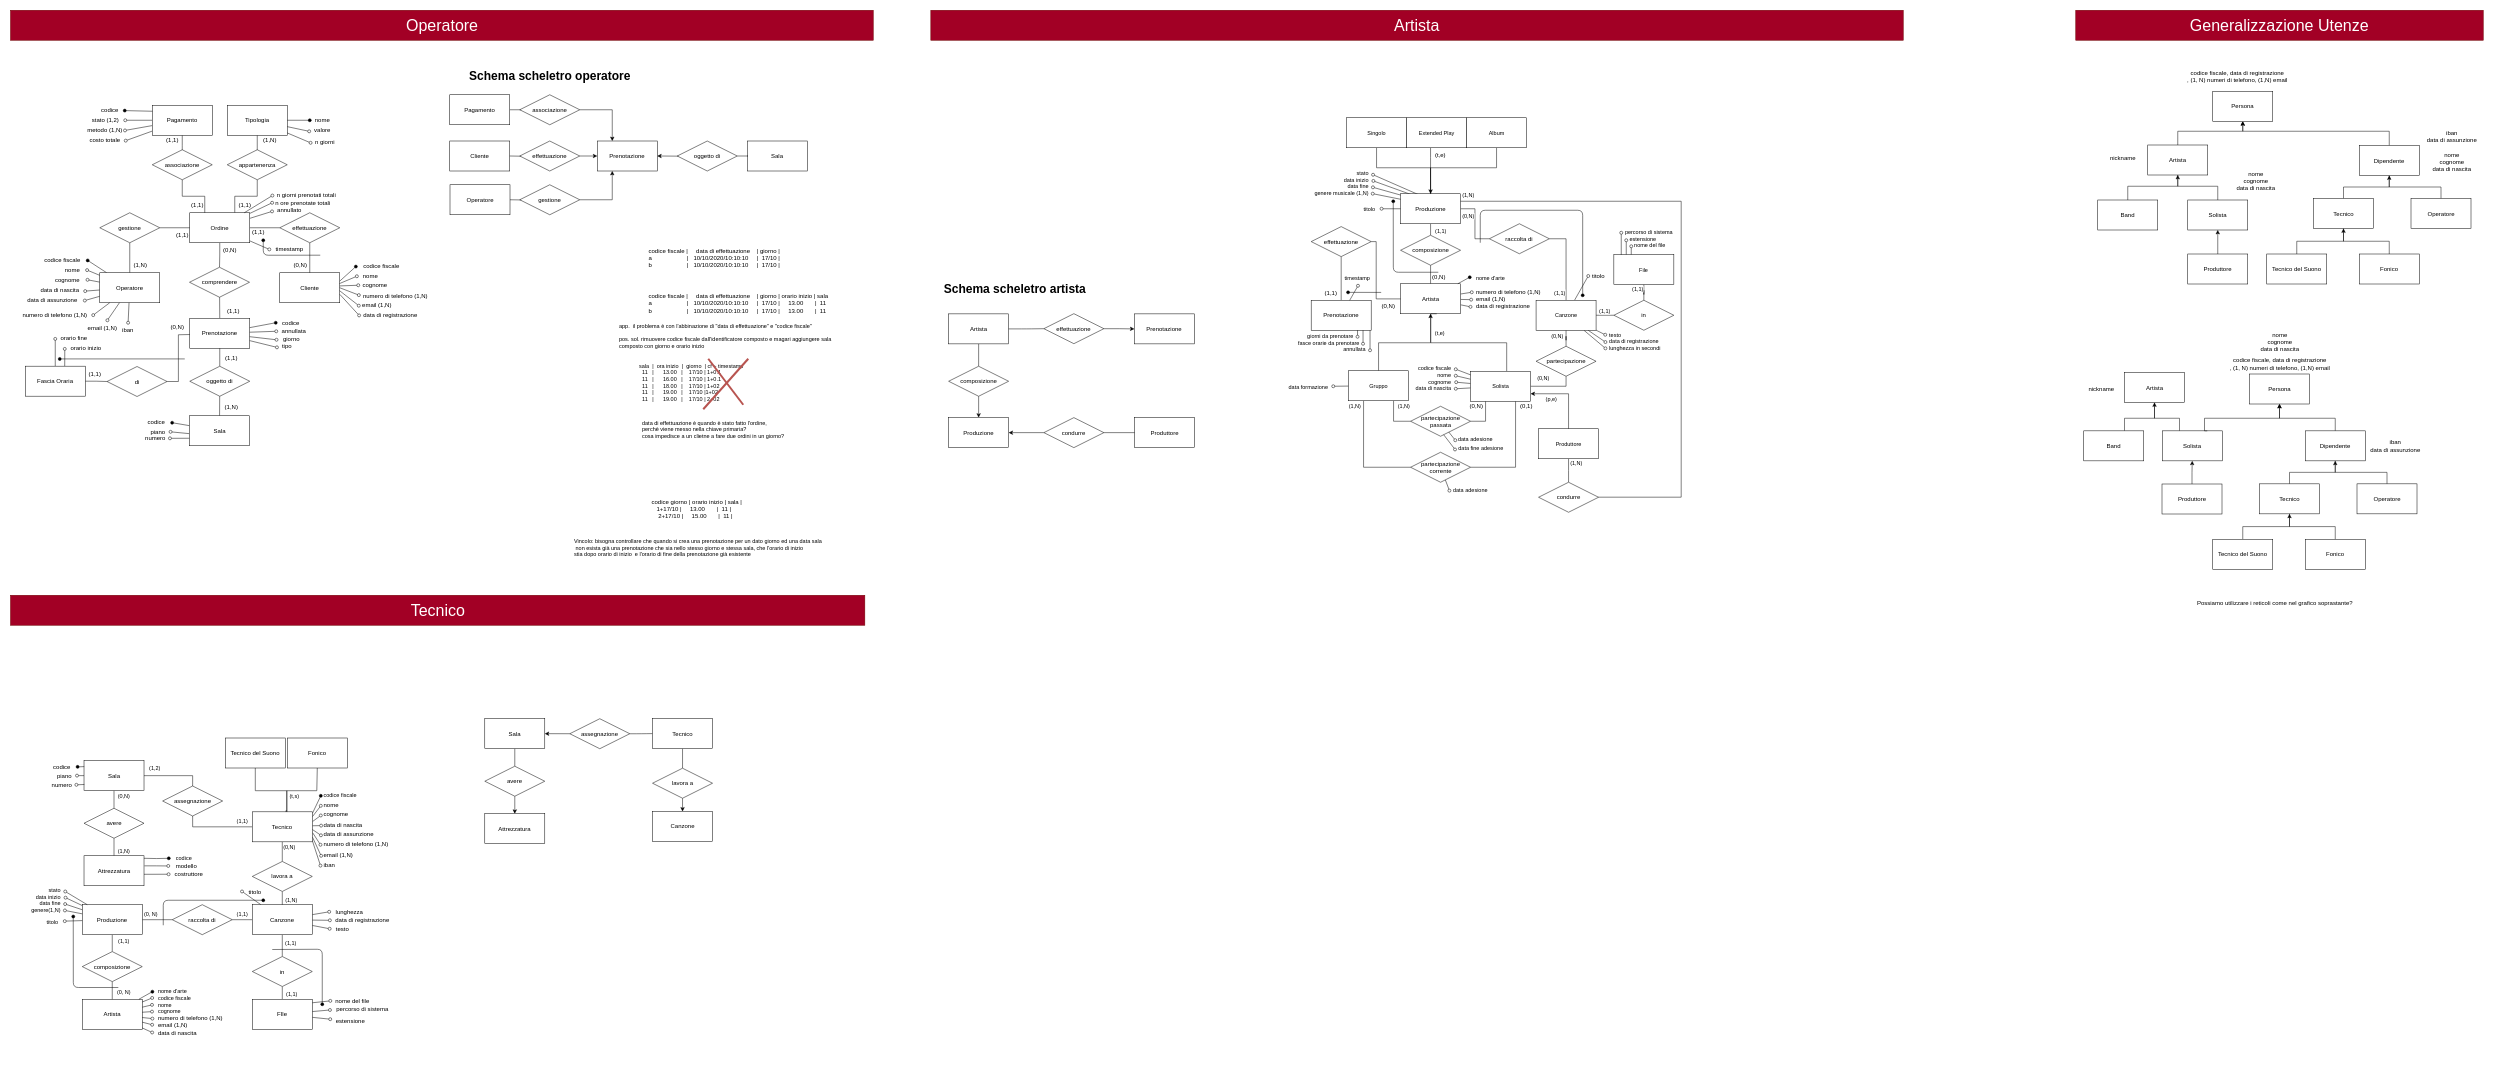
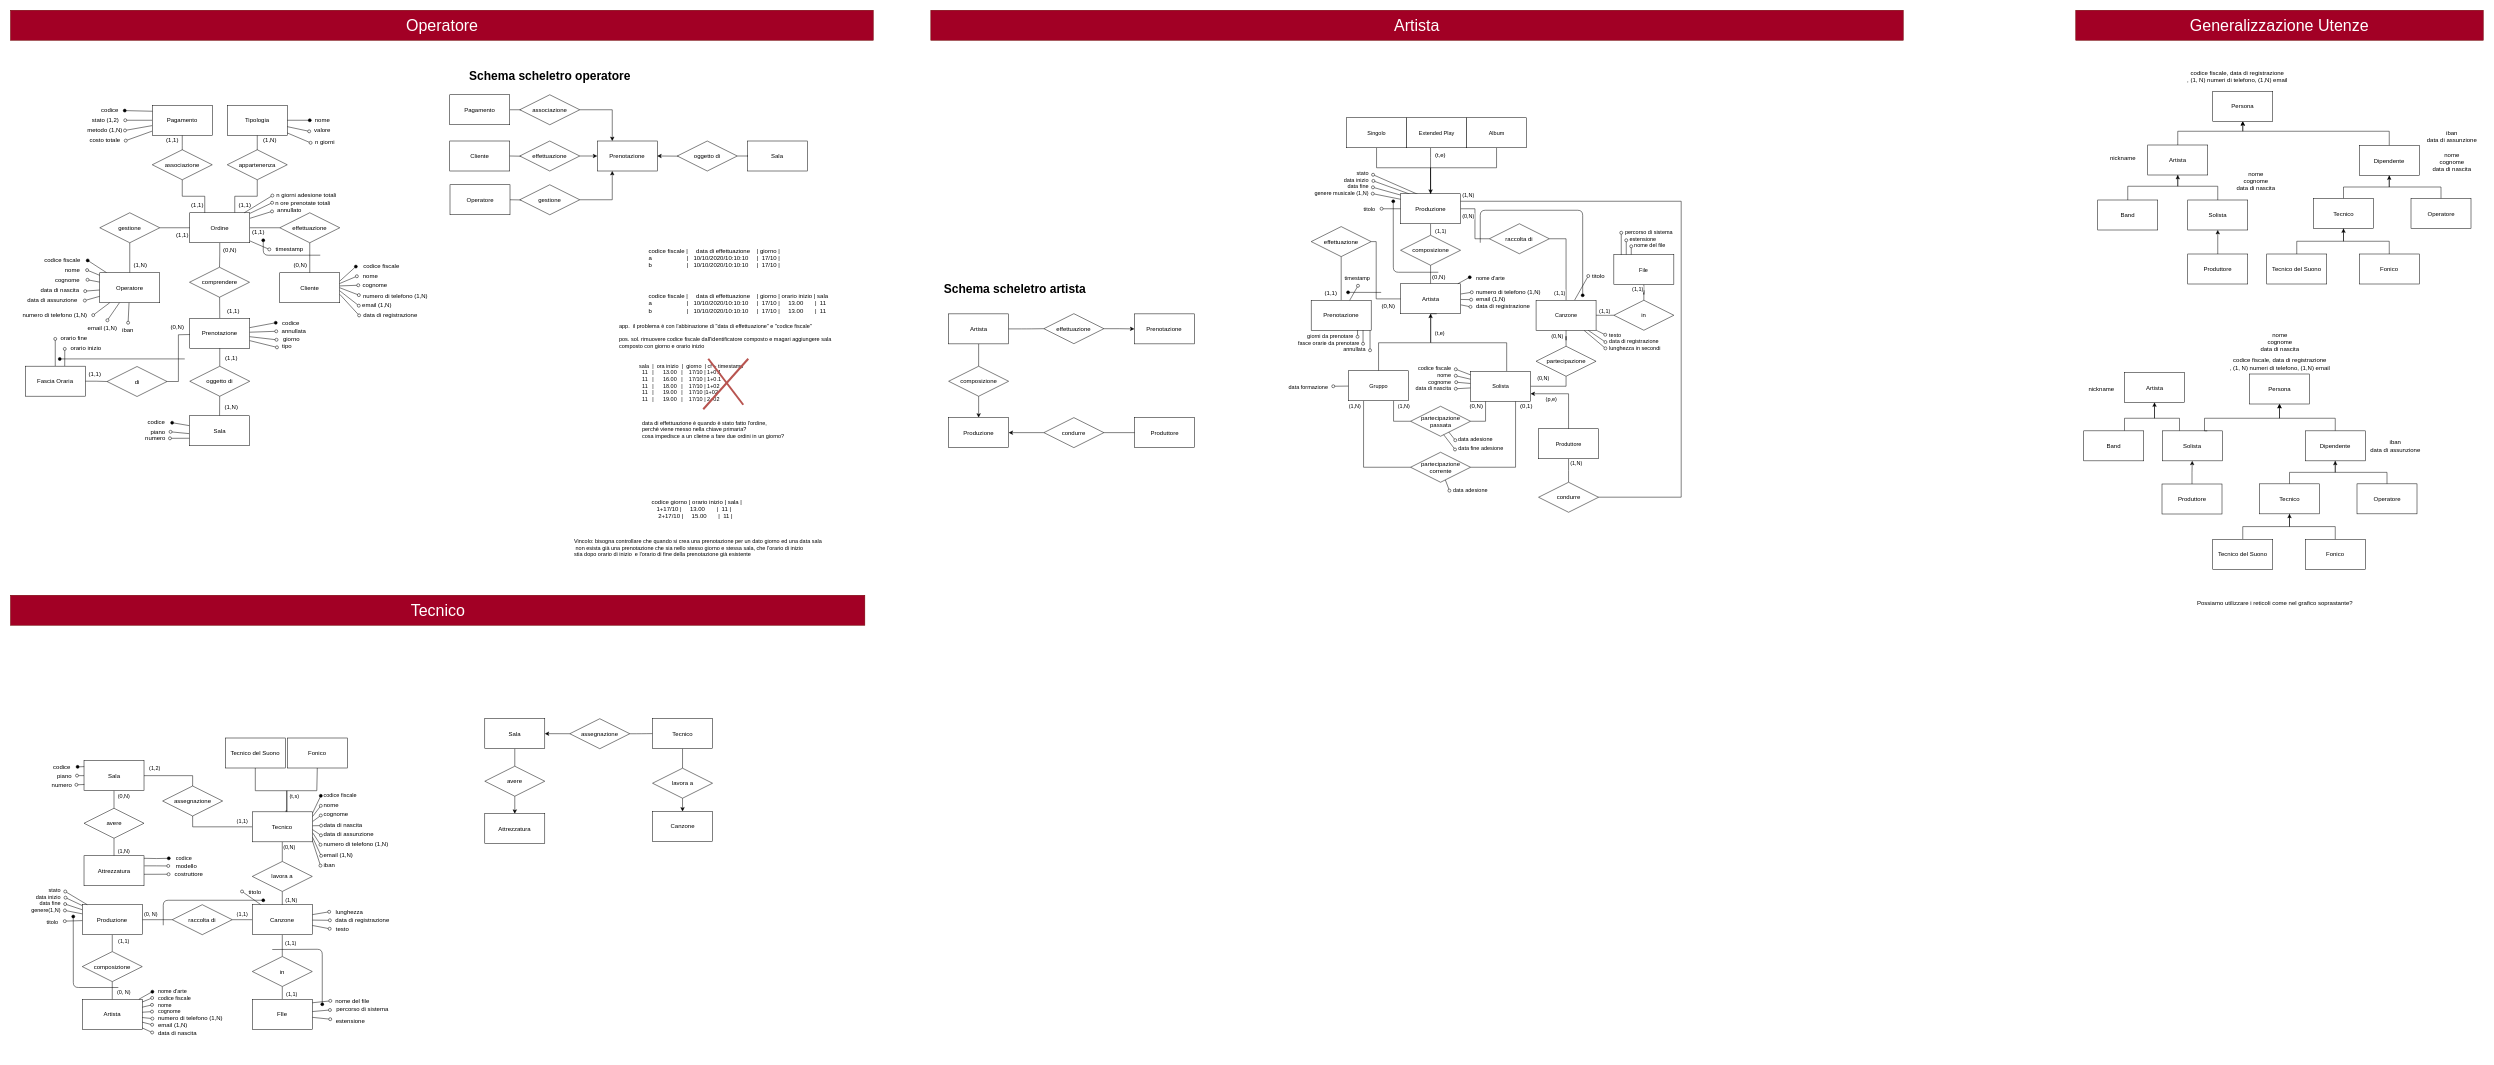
node "n giorni prenotati totali": label "n giorni prenotati totali" -> "n giorni adesione totali"
